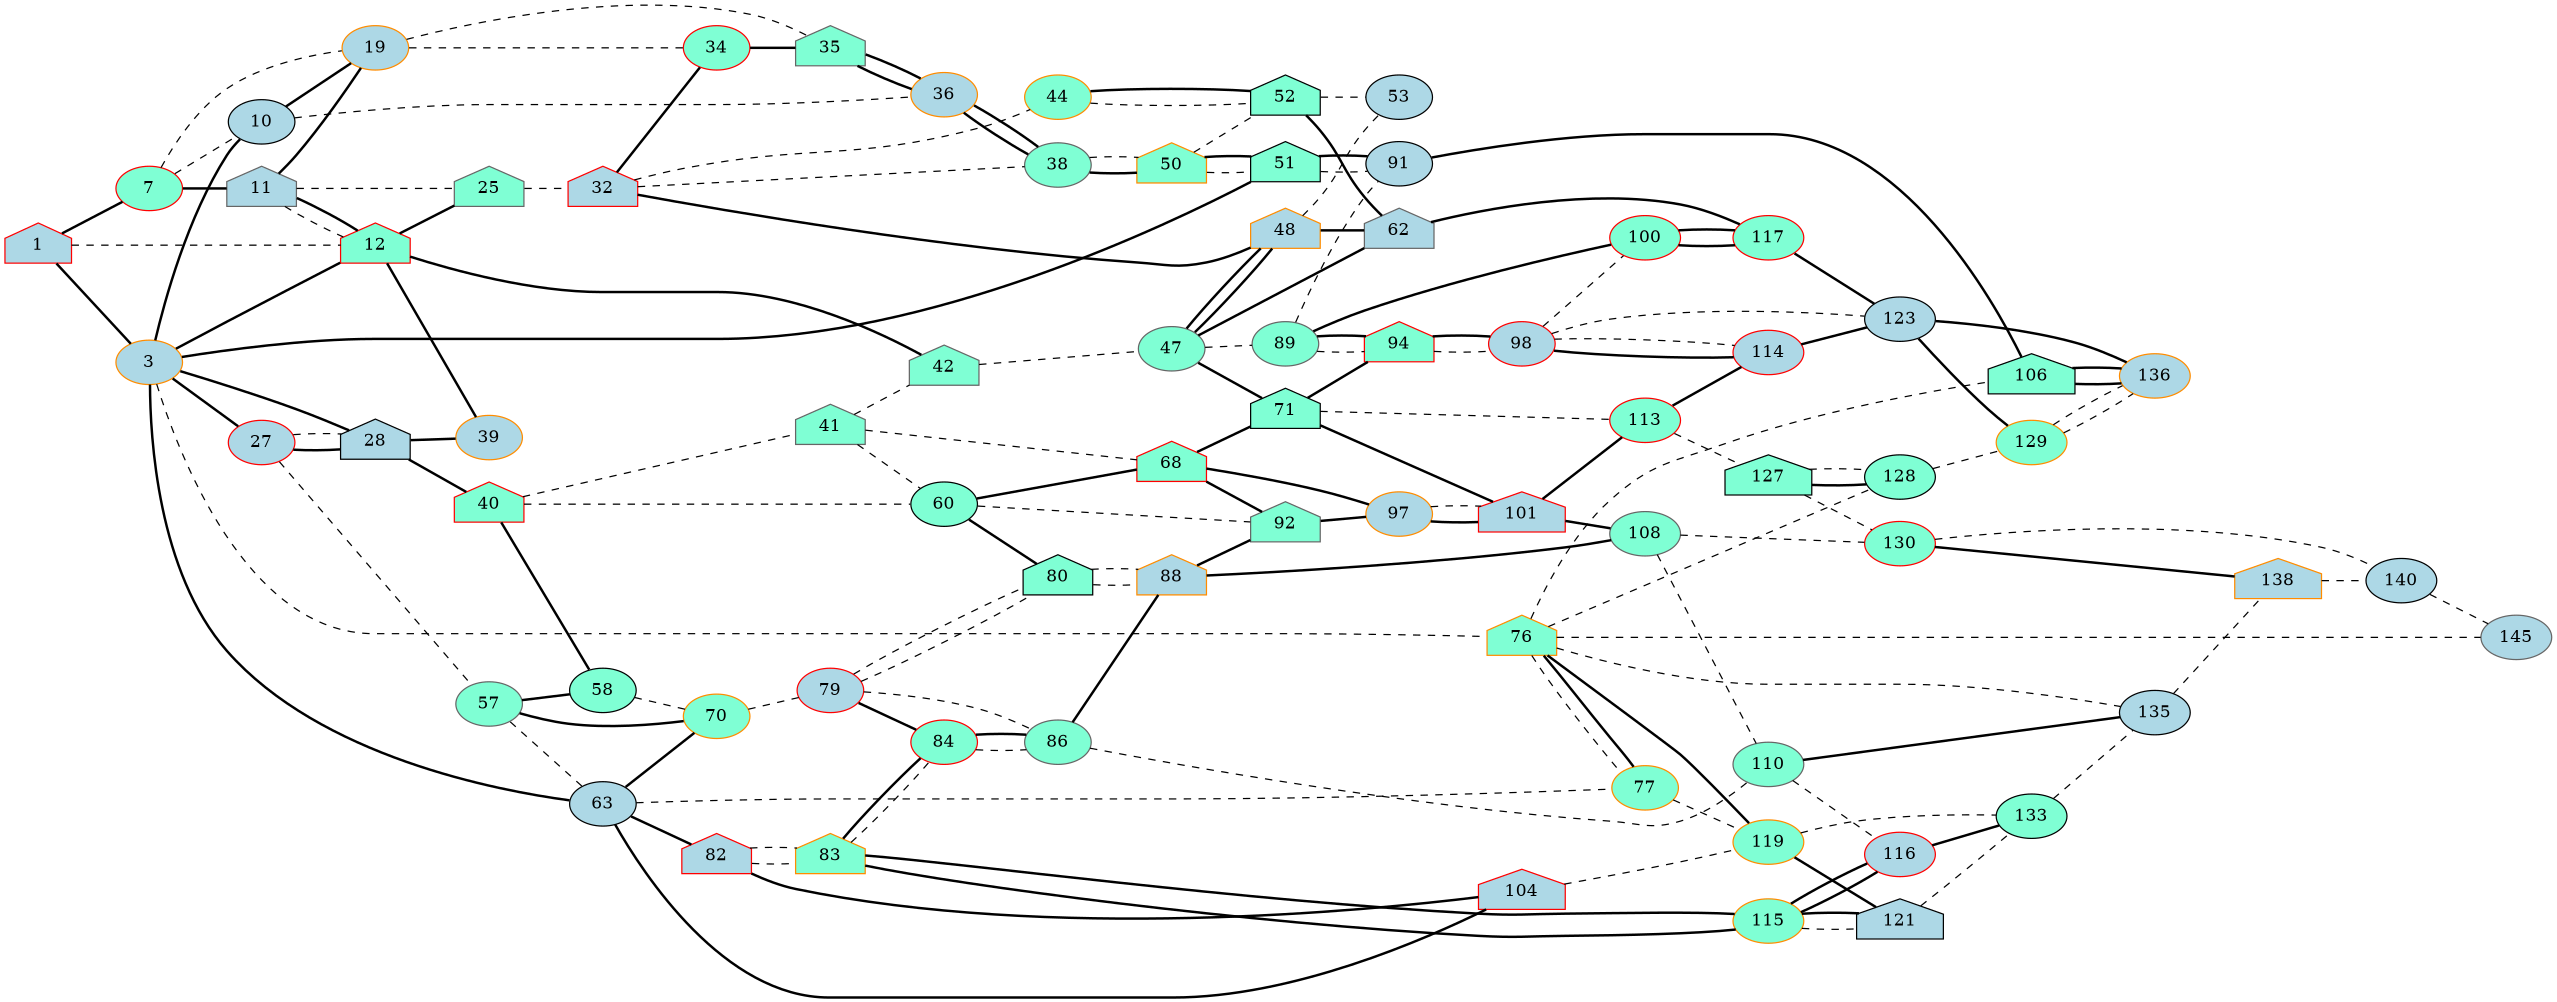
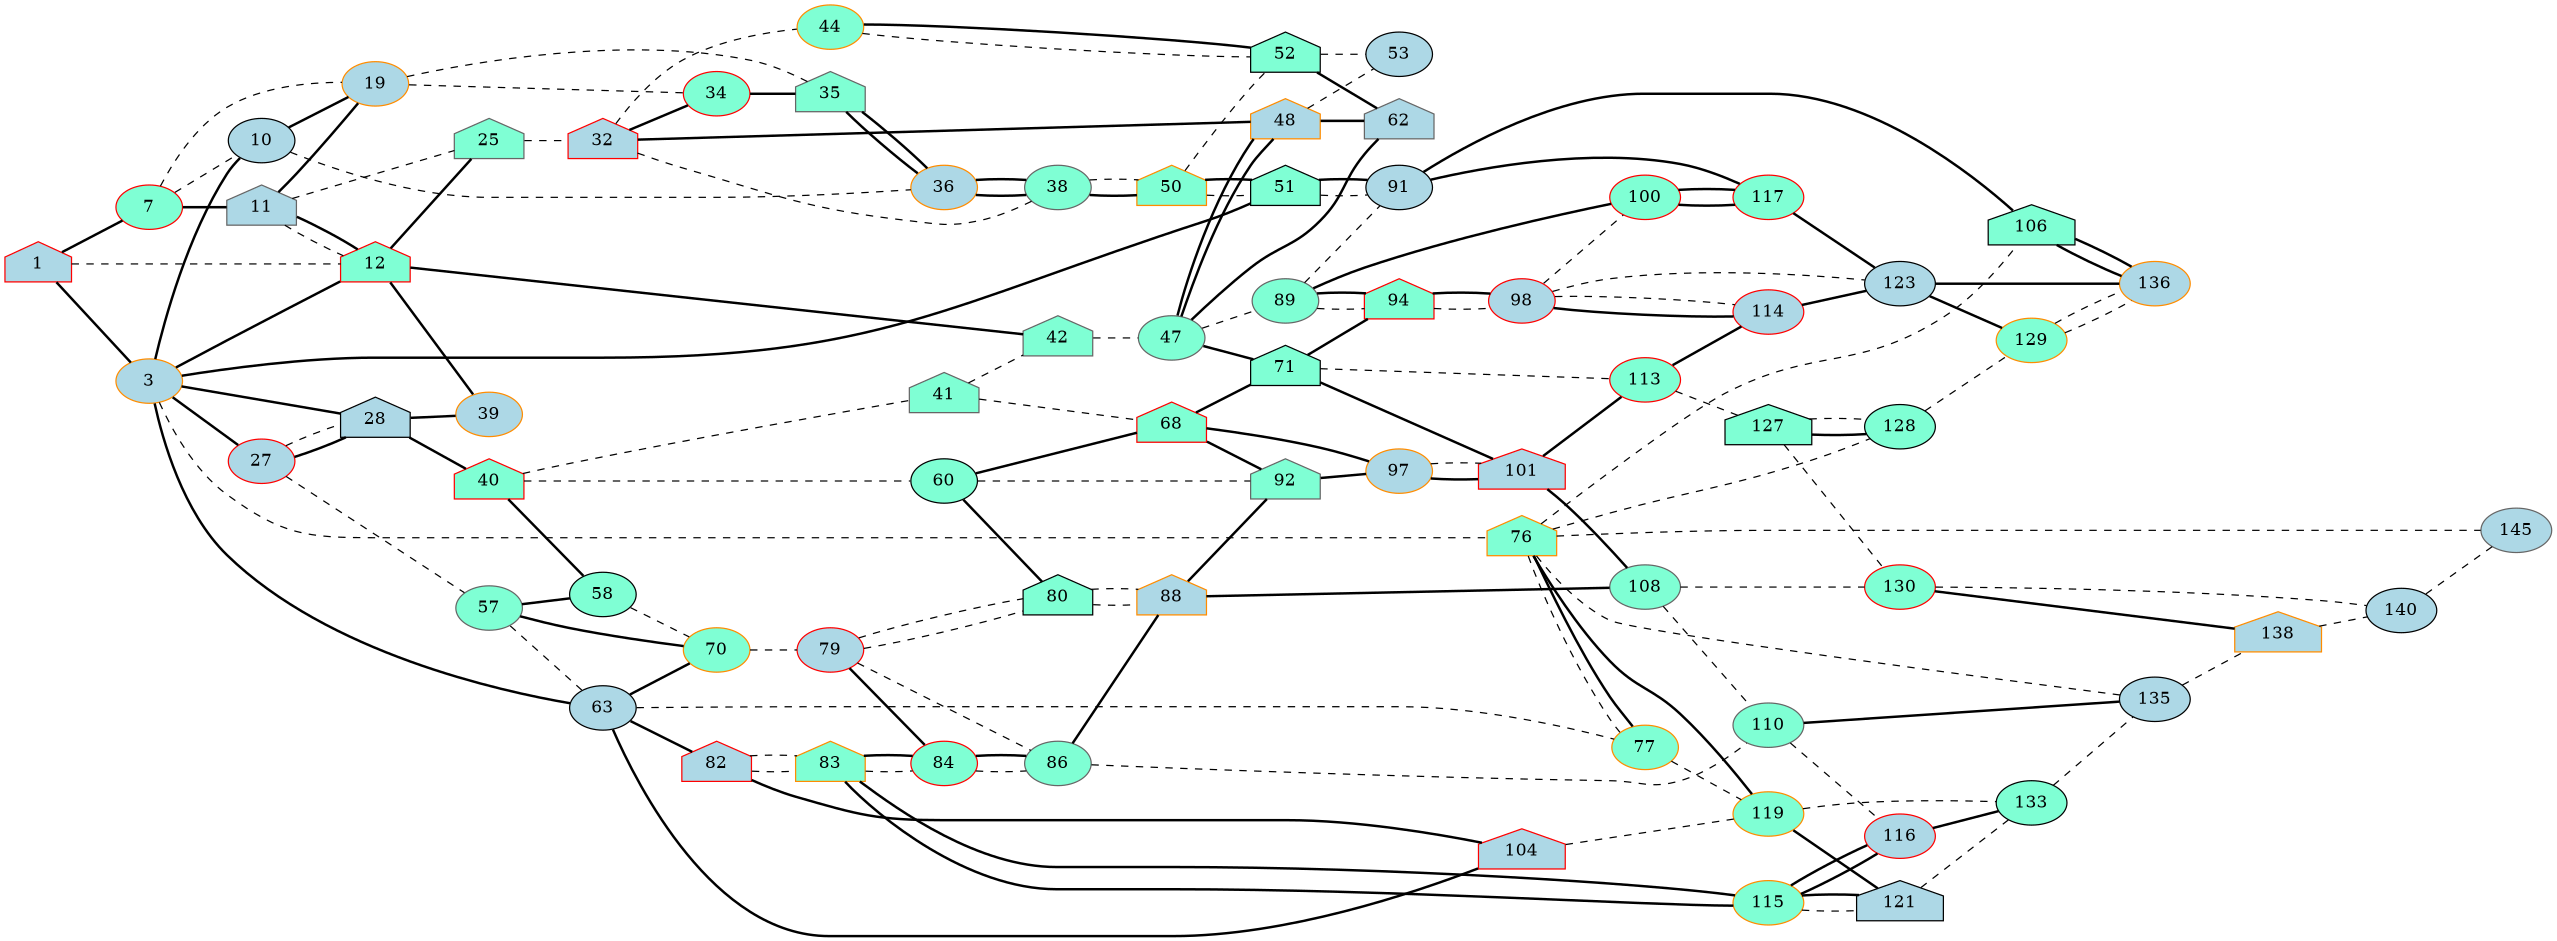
edge "62" -- "117": now "91" -- "117"
edge "41" -- "60": removed
